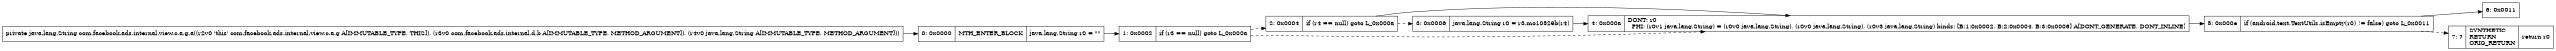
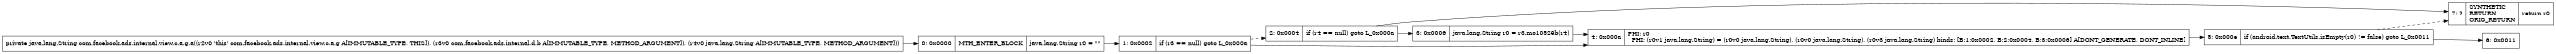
edge "2: 0x0004" -> "4: 0x000a": now "2: 0x0004" -> "7: ?"
node "4: 0x000a": text "DONT: r0" -> "PHI: r0"
edge "2: 0x0004" -> "3: 0x0006": style dashed -> solid
edge "1: 0x0002" -> "4: 0x000a": style dashed -> solid
